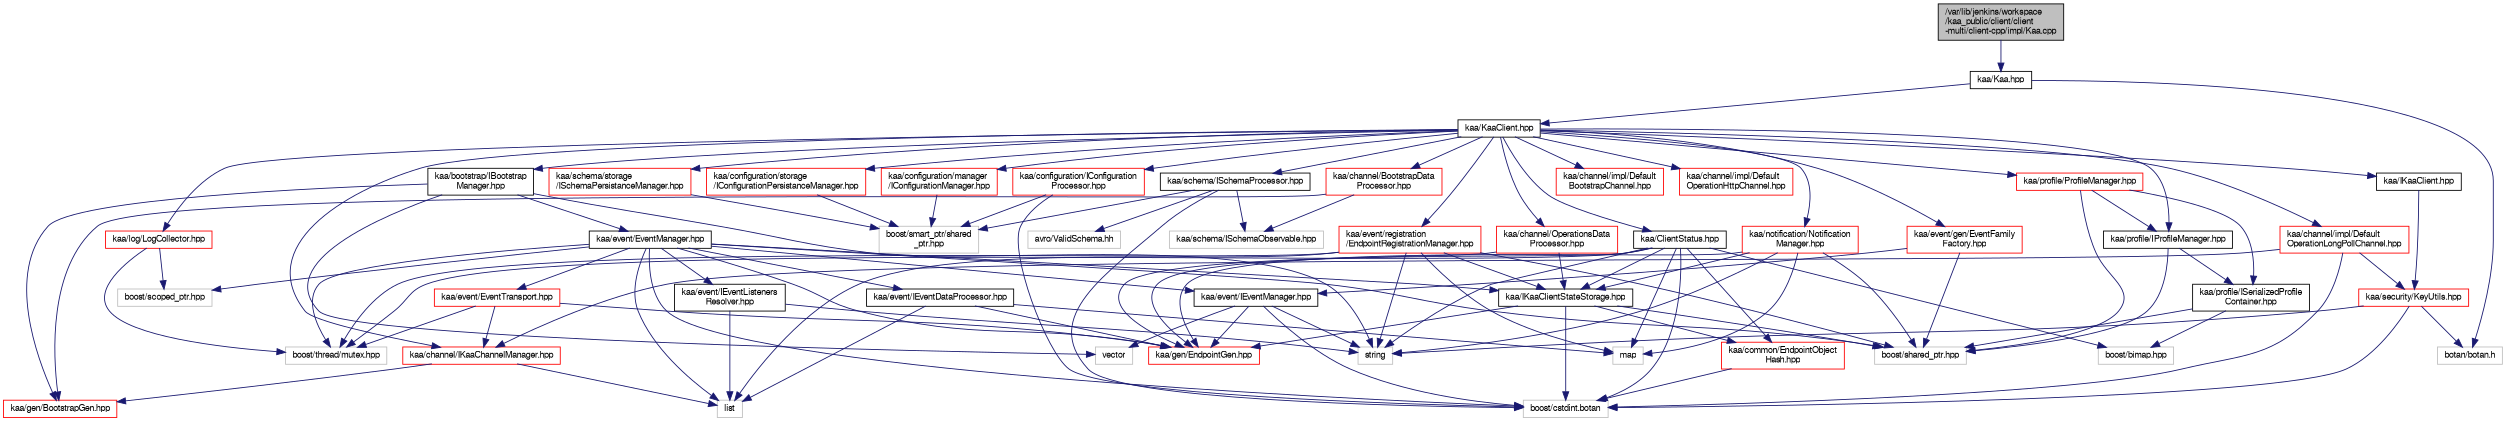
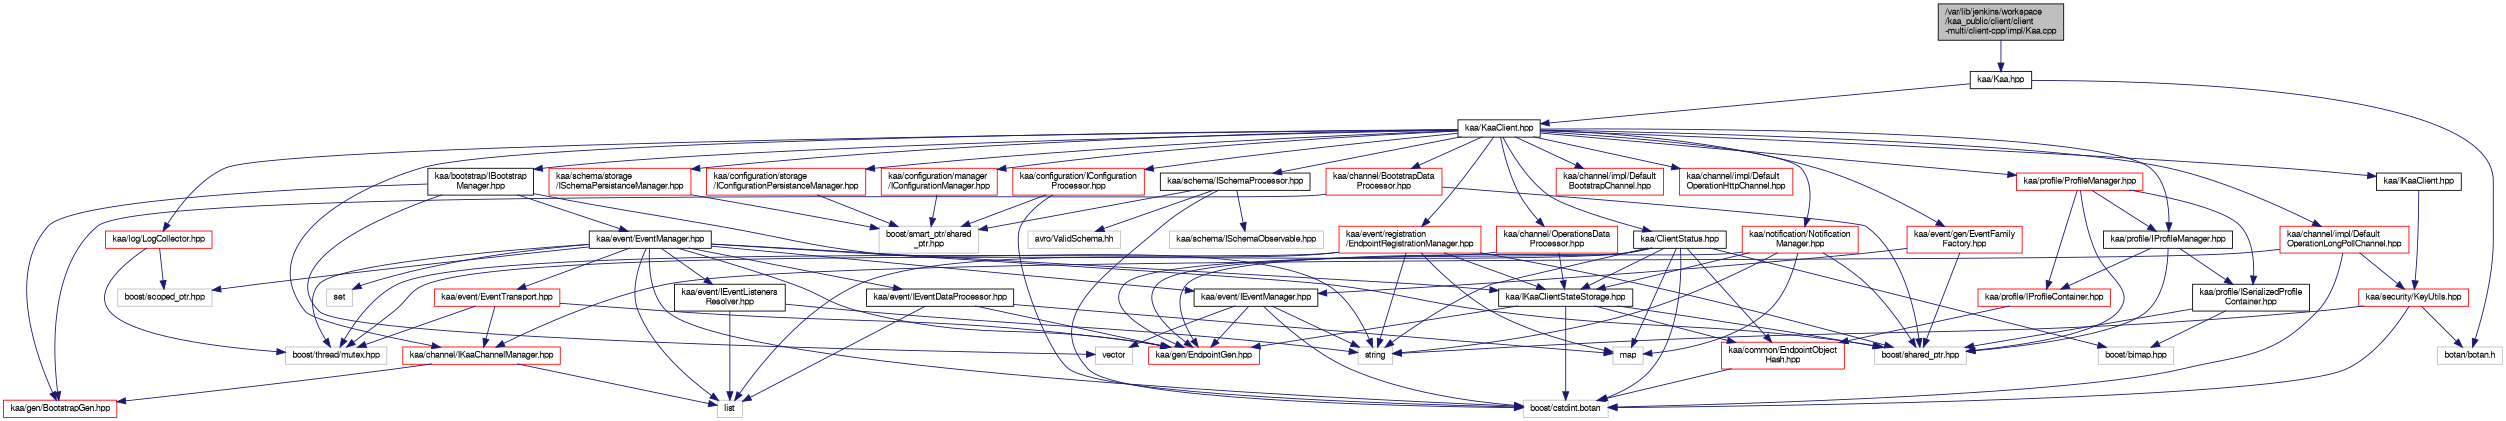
edge "kaa/channel/BootstrapData Processor.hpp" -> "kaa/schema/ISchemaObservable.hpp": now "kaa/channel/BootstrapData Processor.hpp" -> "boost/shared_ptr.hpp"
node "set": added
node "kaa/profile/IProfileContainer.hpp": added
